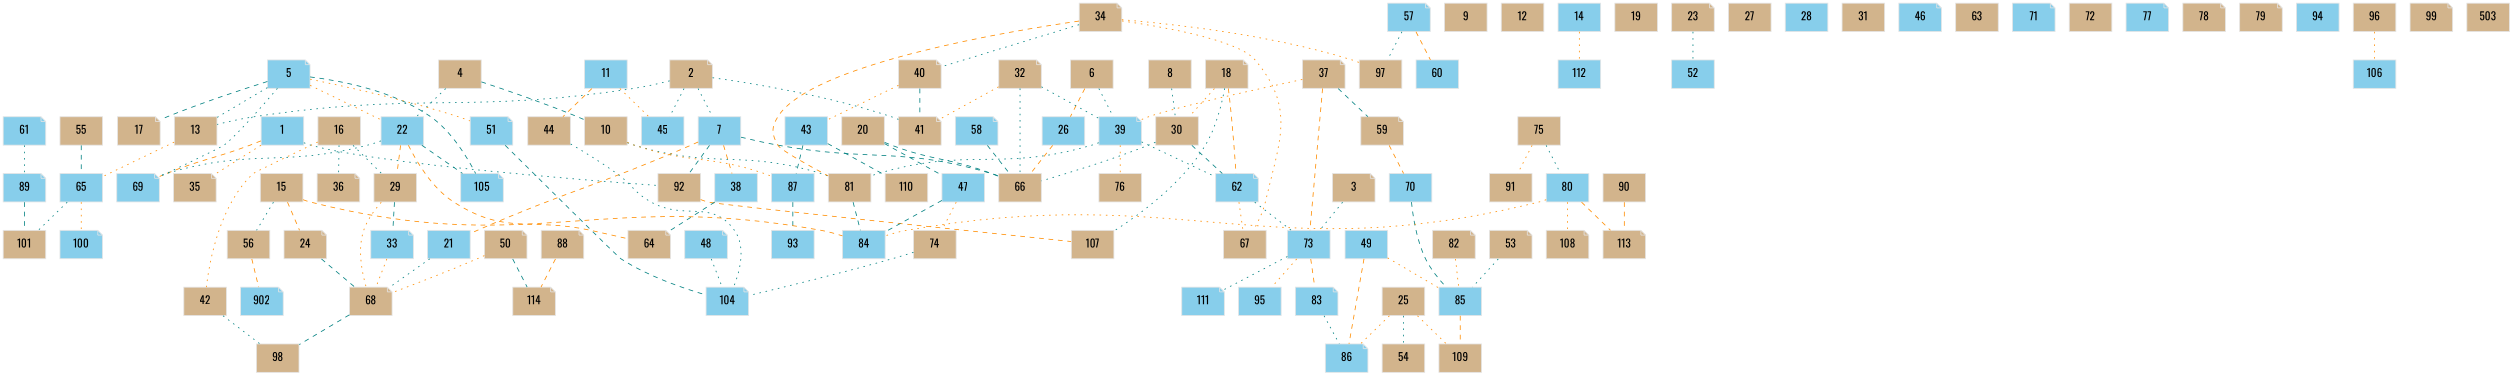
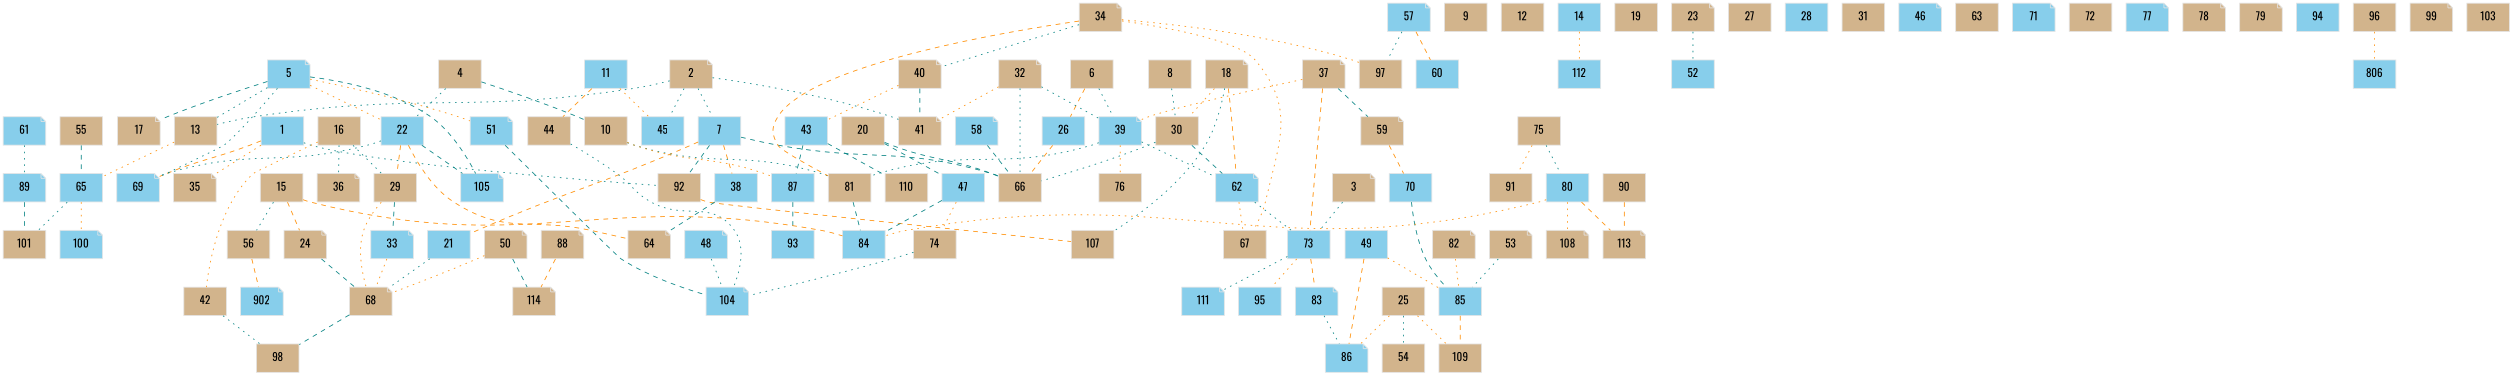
node "503": label "503" -> "103"
node "106": label "106" -> "806"
